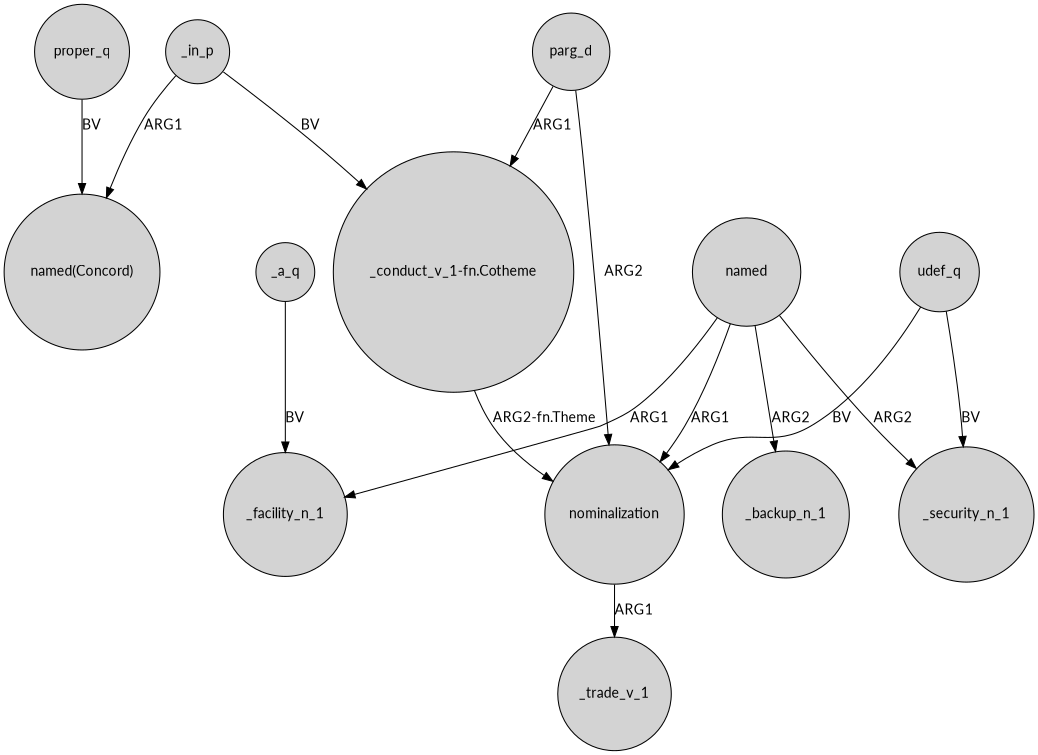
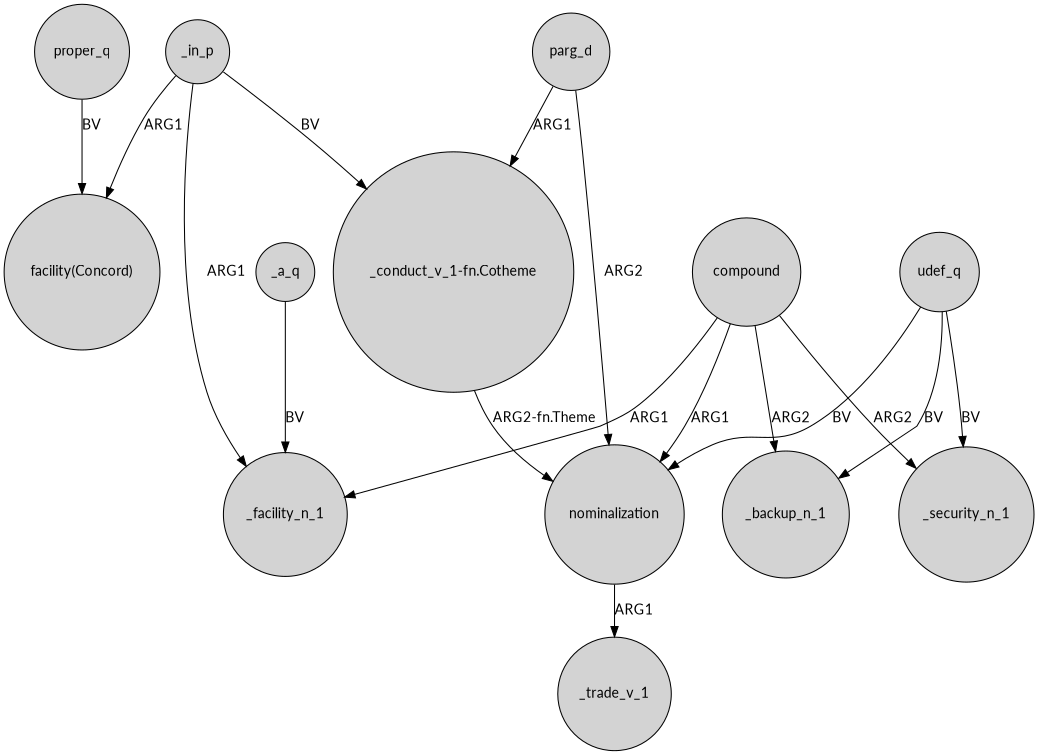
node "named(Concord)": label "named(Concord)" -> "facility(Concord)"
node "named": label "named" -> "compound"
edge "_in_p" -> "_facility_n_1": added, label "ARG1"
edge "udef_q" -> "_backup_n_1": added, label "BV"
